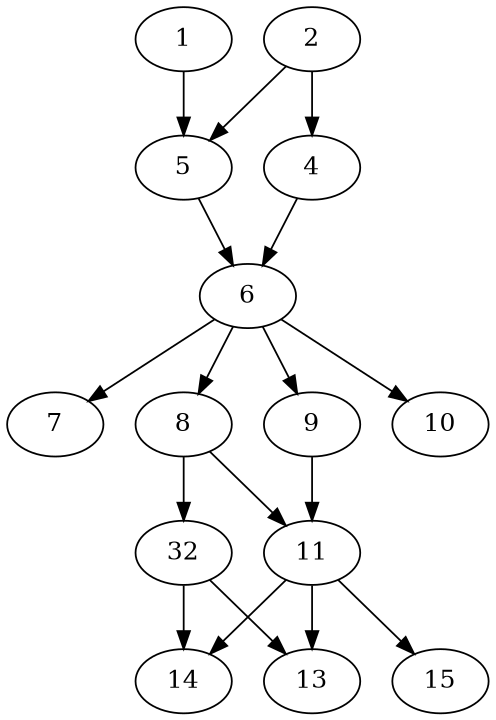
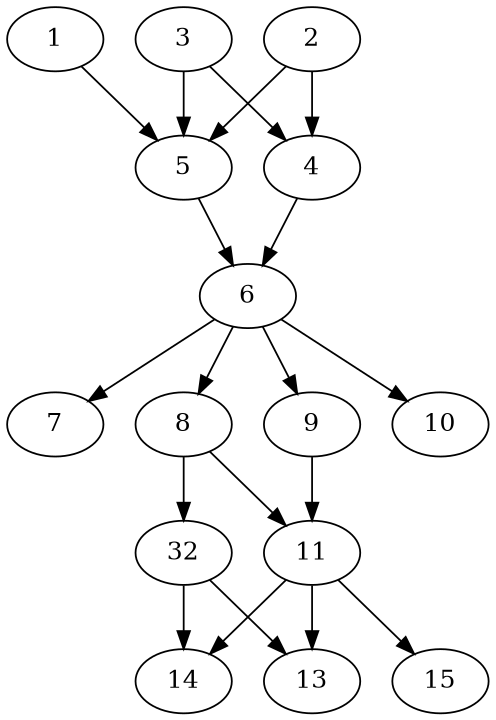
node "3": added
